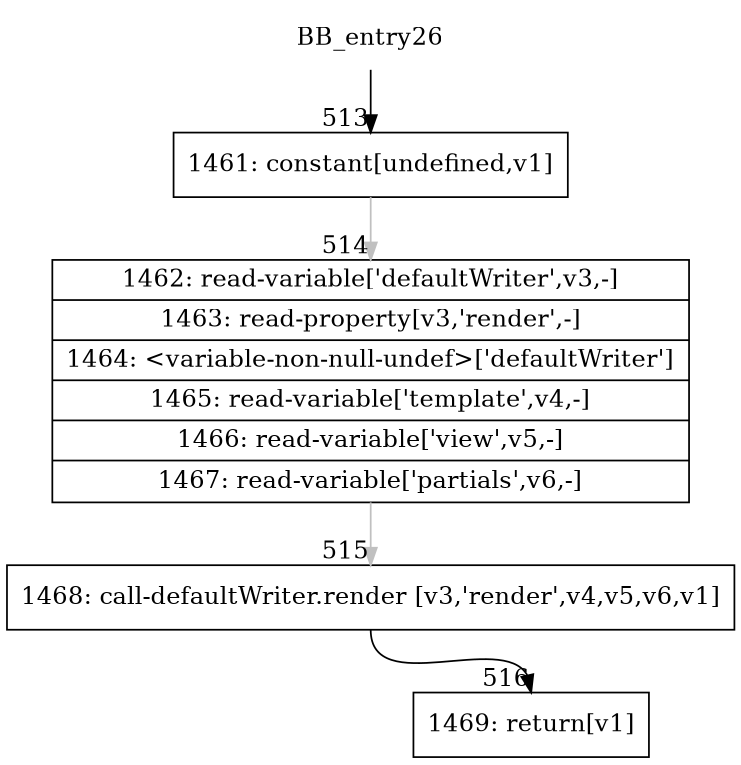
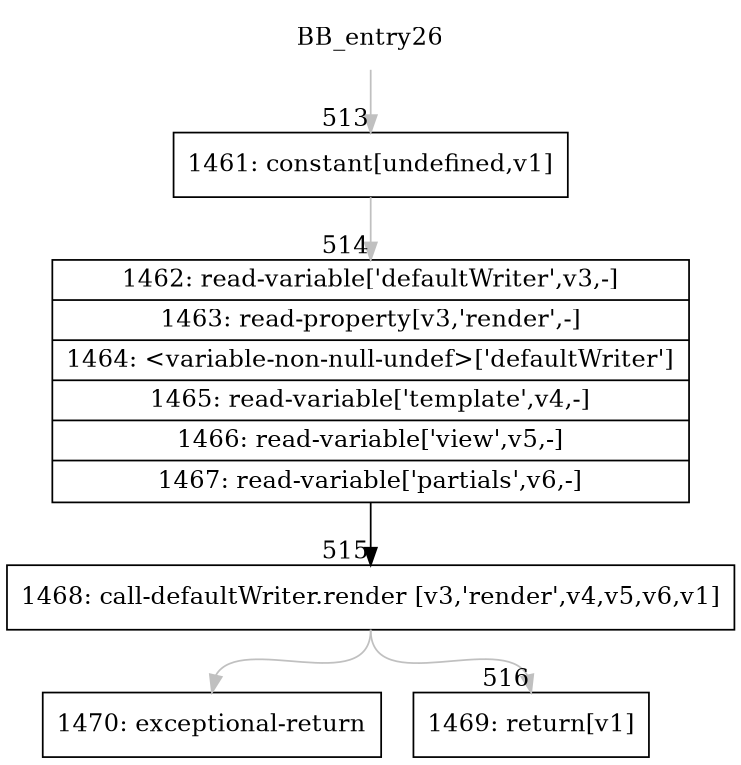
edge "BB_entry26" -> "1461: constant[undefined,v1]": color black -> gray
edge "1462: read-variable['defaultWriter',v3,-]" -> "1468: call-defaultWriter.render [v3,'render',v4,v5,v6,v1]": color gray -> black
edge "1468: call-defaultWriter.render [v3,'render',v4,v5,v6,v1]" -> "1469: return[v1]": color black -> gray
node "1470: exceptional-return": added
